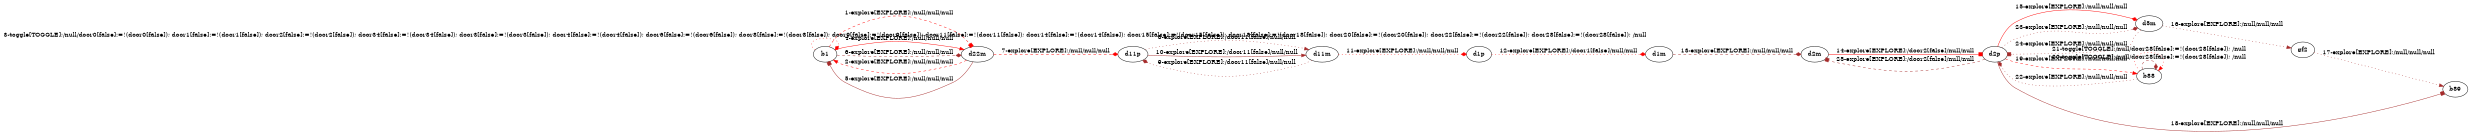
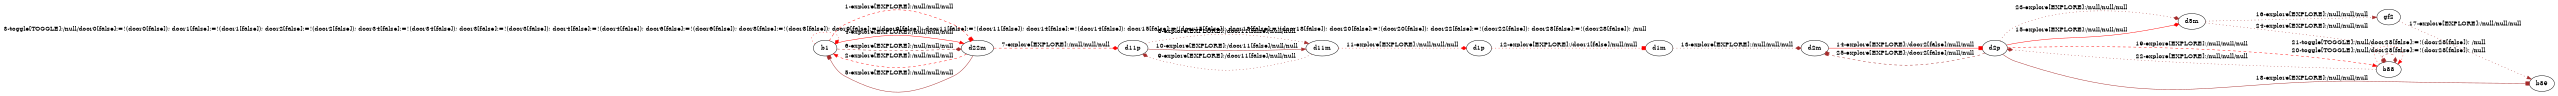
edge "d5m" -> "d2p": now "d5m" -> "b88"
edge "d1p" -> "d1m": arrowhead diamond -> box
edge "d1m" -> "d2m": style dashed -> dotted
